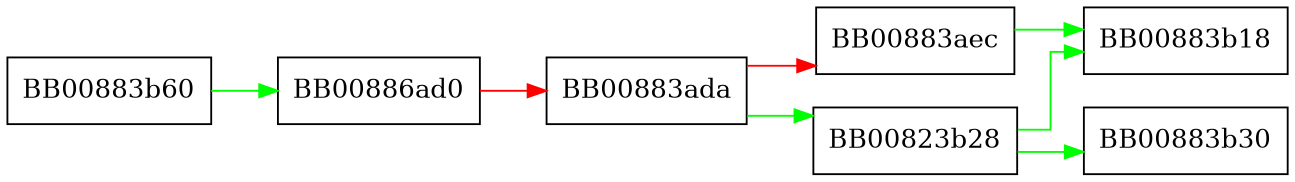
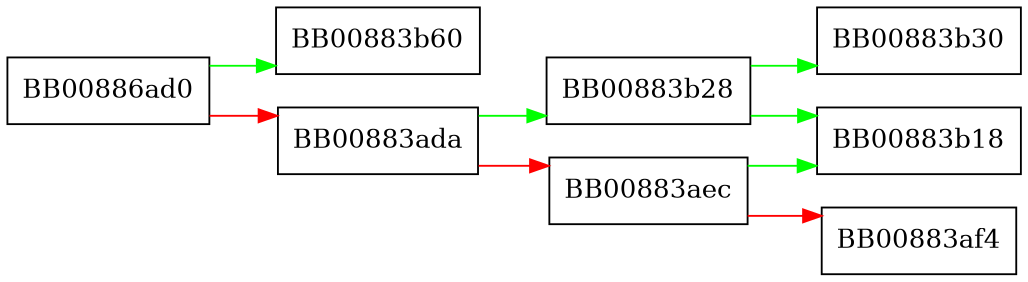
edge "BB00883b60" -> "BB00886ad0": reversed
node "BB00823b28": label "BB00823b28" -> "BB00883b28"
node "BB00883af4": added
